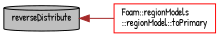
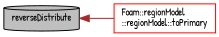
node "Foam::regionModels ::regionModel::toPrimary": label "Foam::regionModels ::regionModel::toPrimary" -> "Foam::regionModel ::regionModel::toPrimary"
